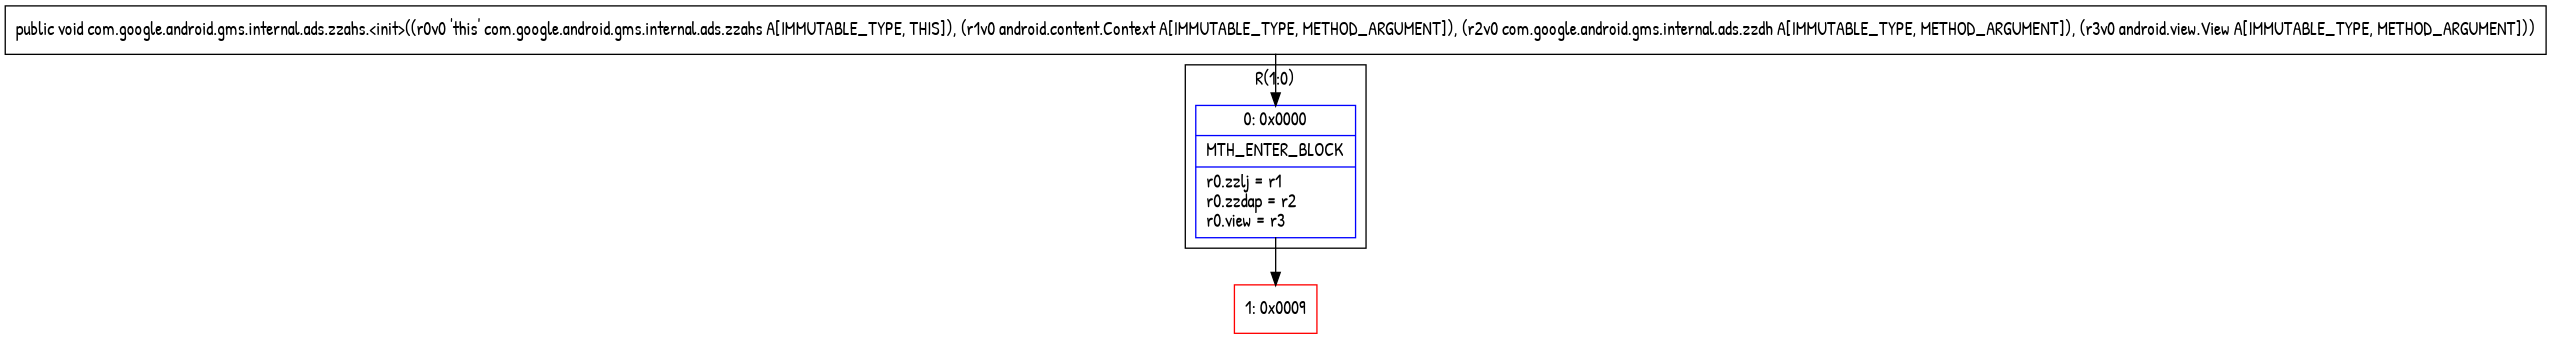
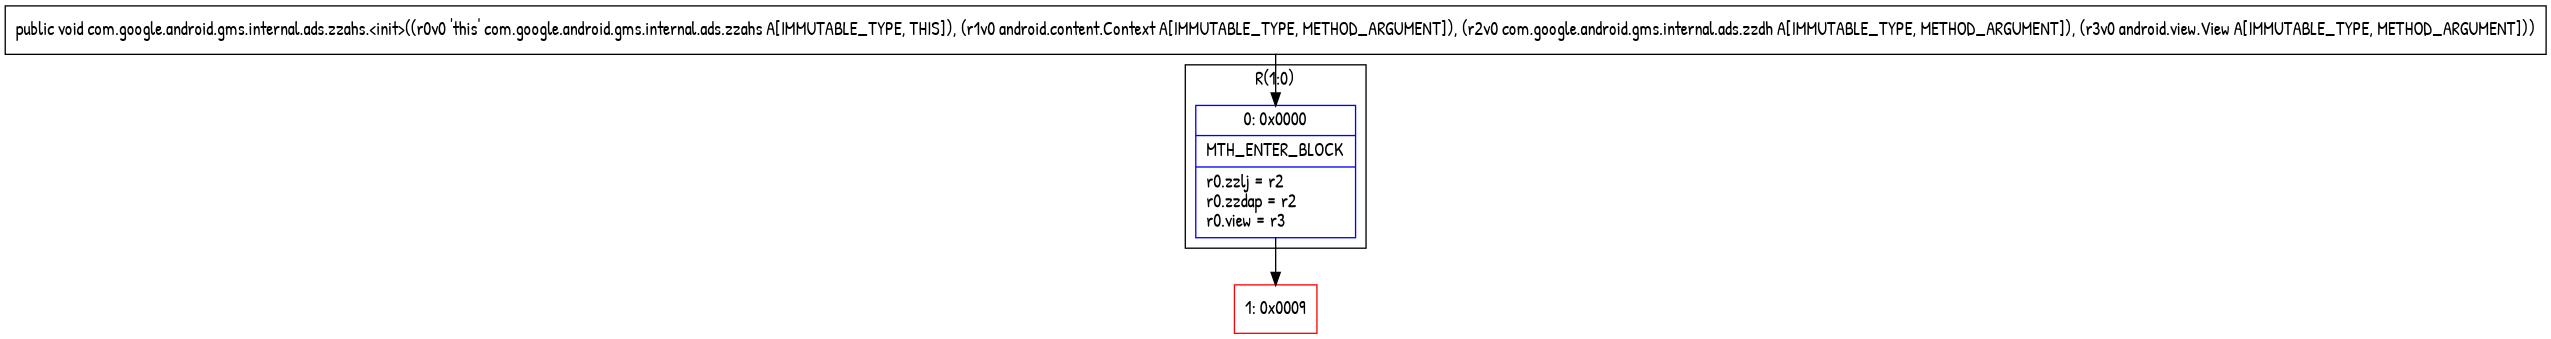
node "0: 0x0000": text "r0.zzlj = r1" -> "r0.zzlj = r2"
